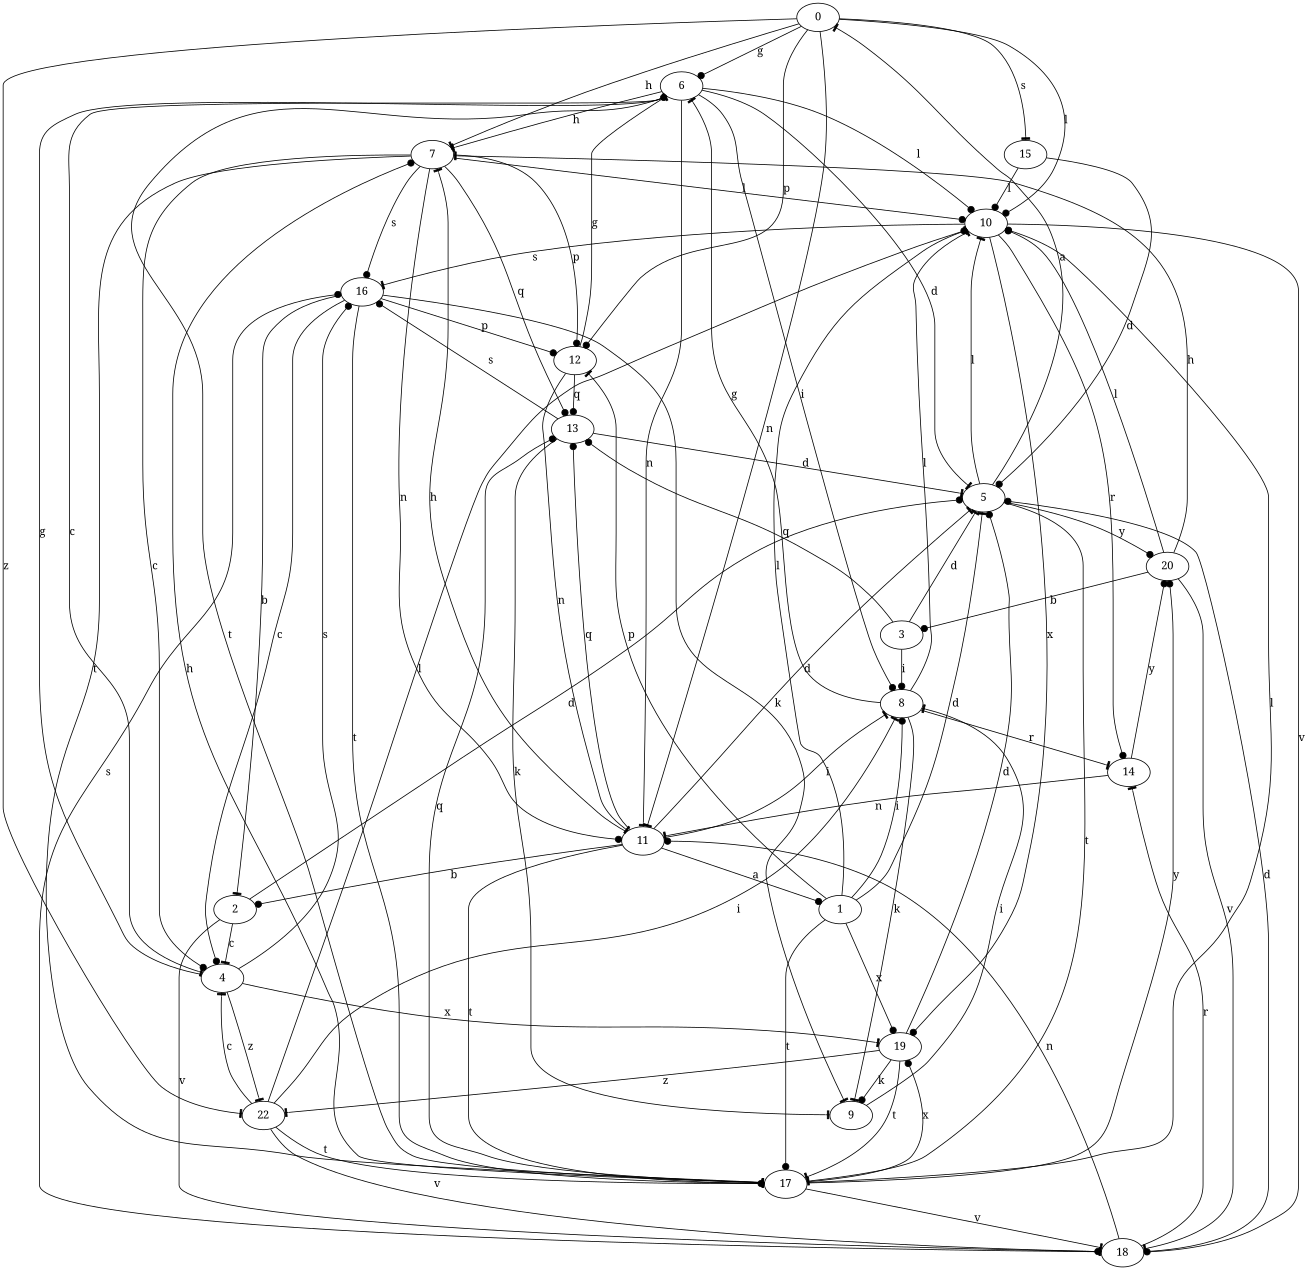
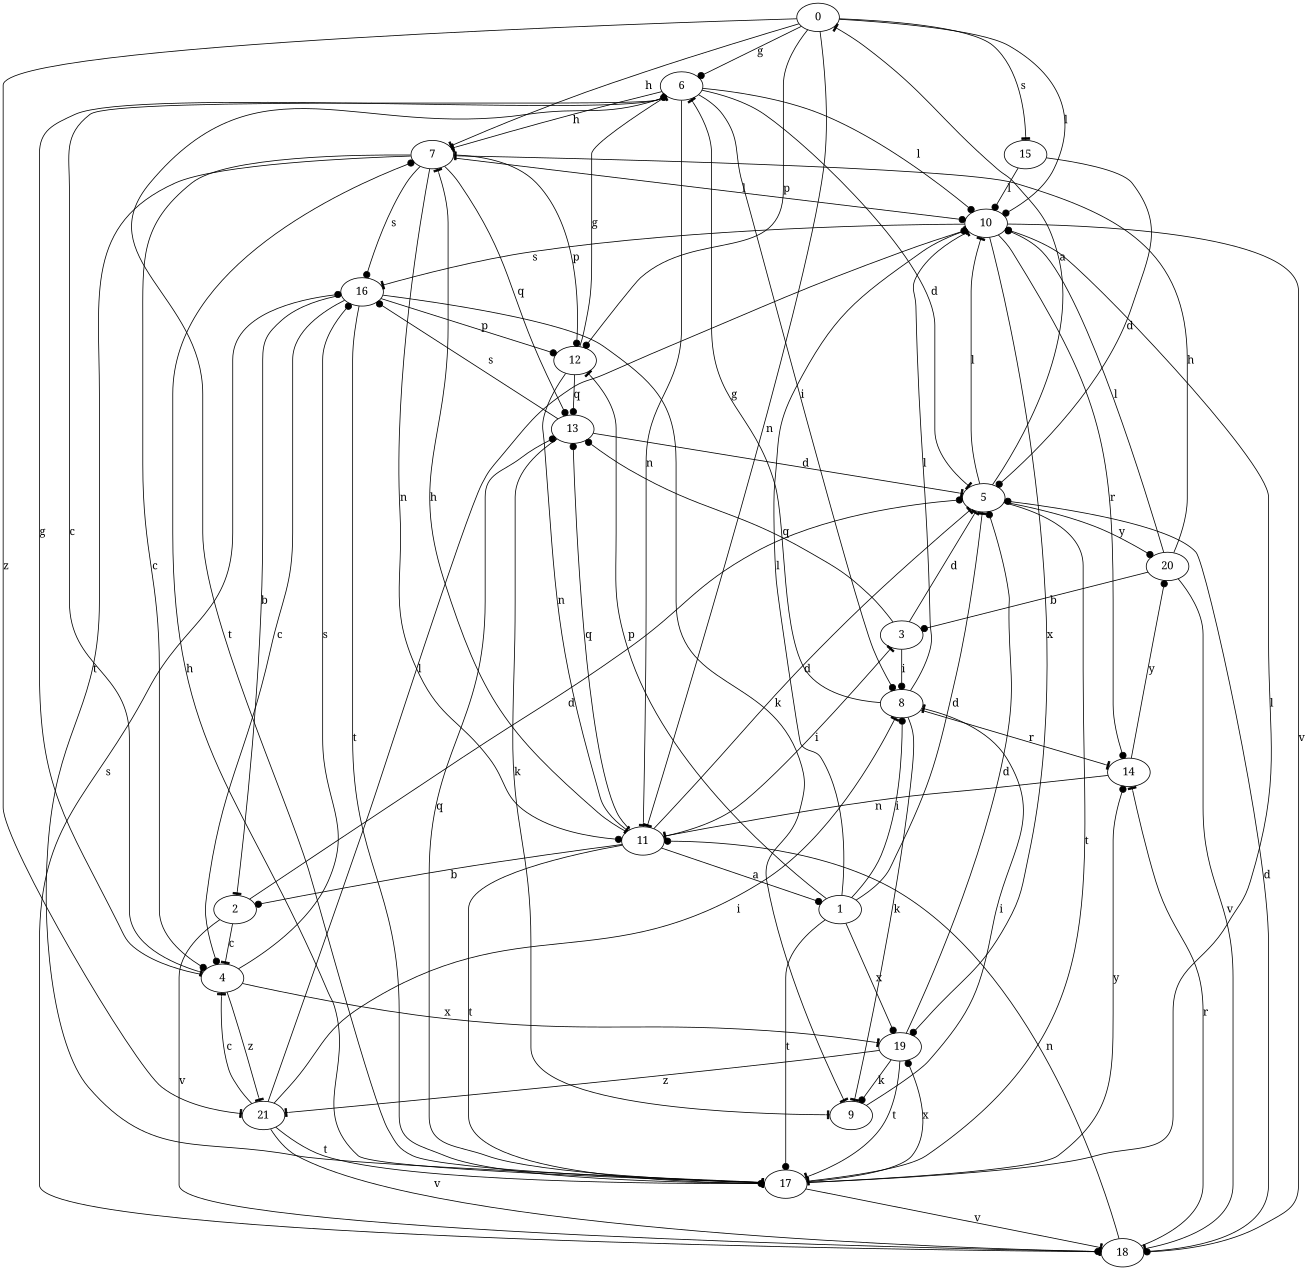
edge "11" -> "8": now "11" -> "3"
edge "17" -> "20": now "17" -> "14"
node "22": label "22" -> "21"
